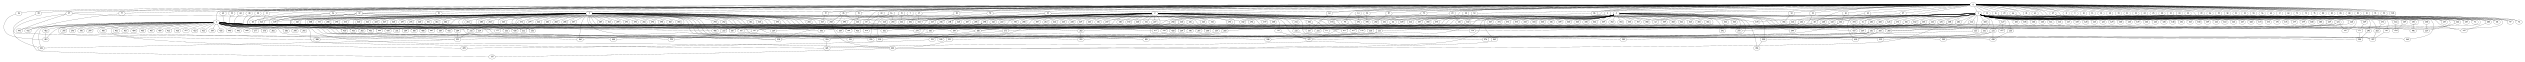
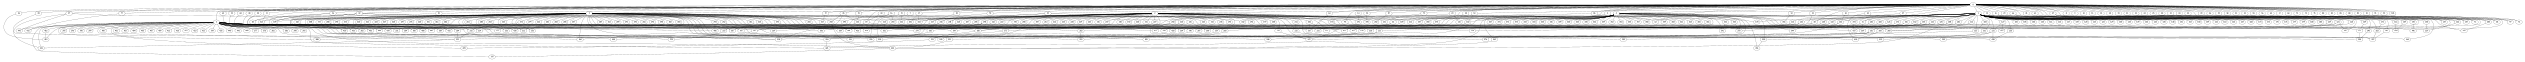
node "245": added
